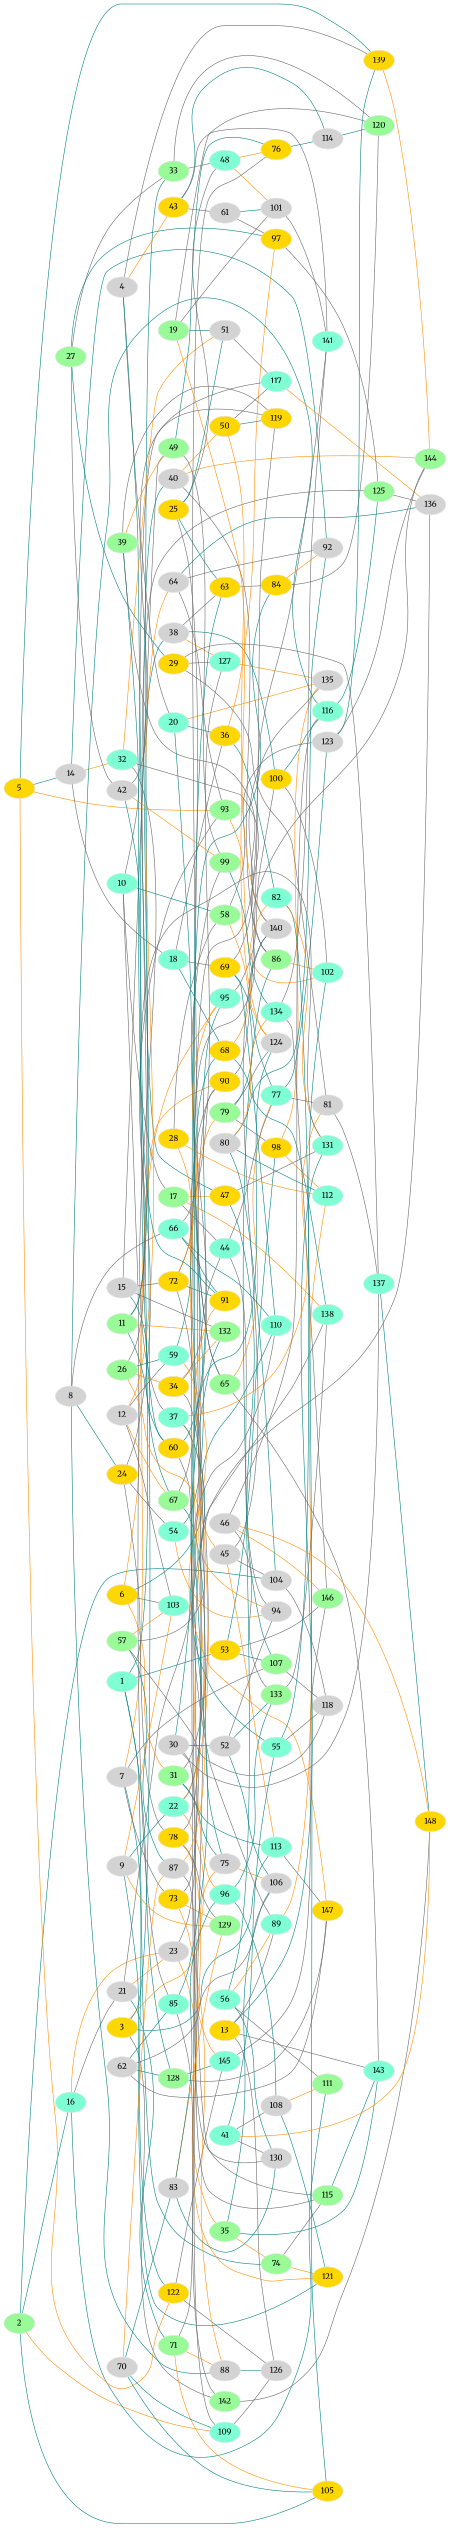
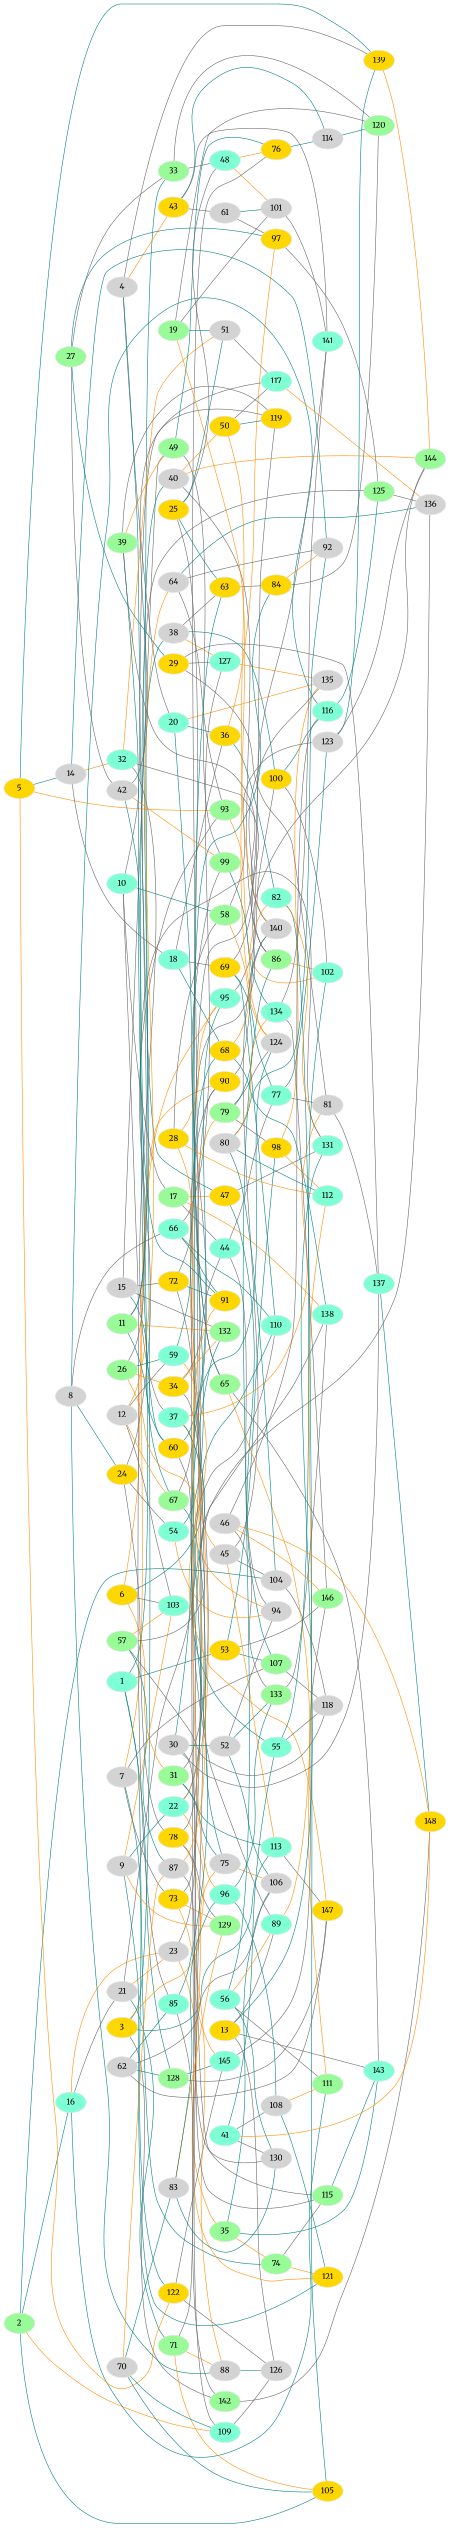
edge "95" -- "72": now "95" -- "28"
edge "77" -- "65": now "111" -- "65"
